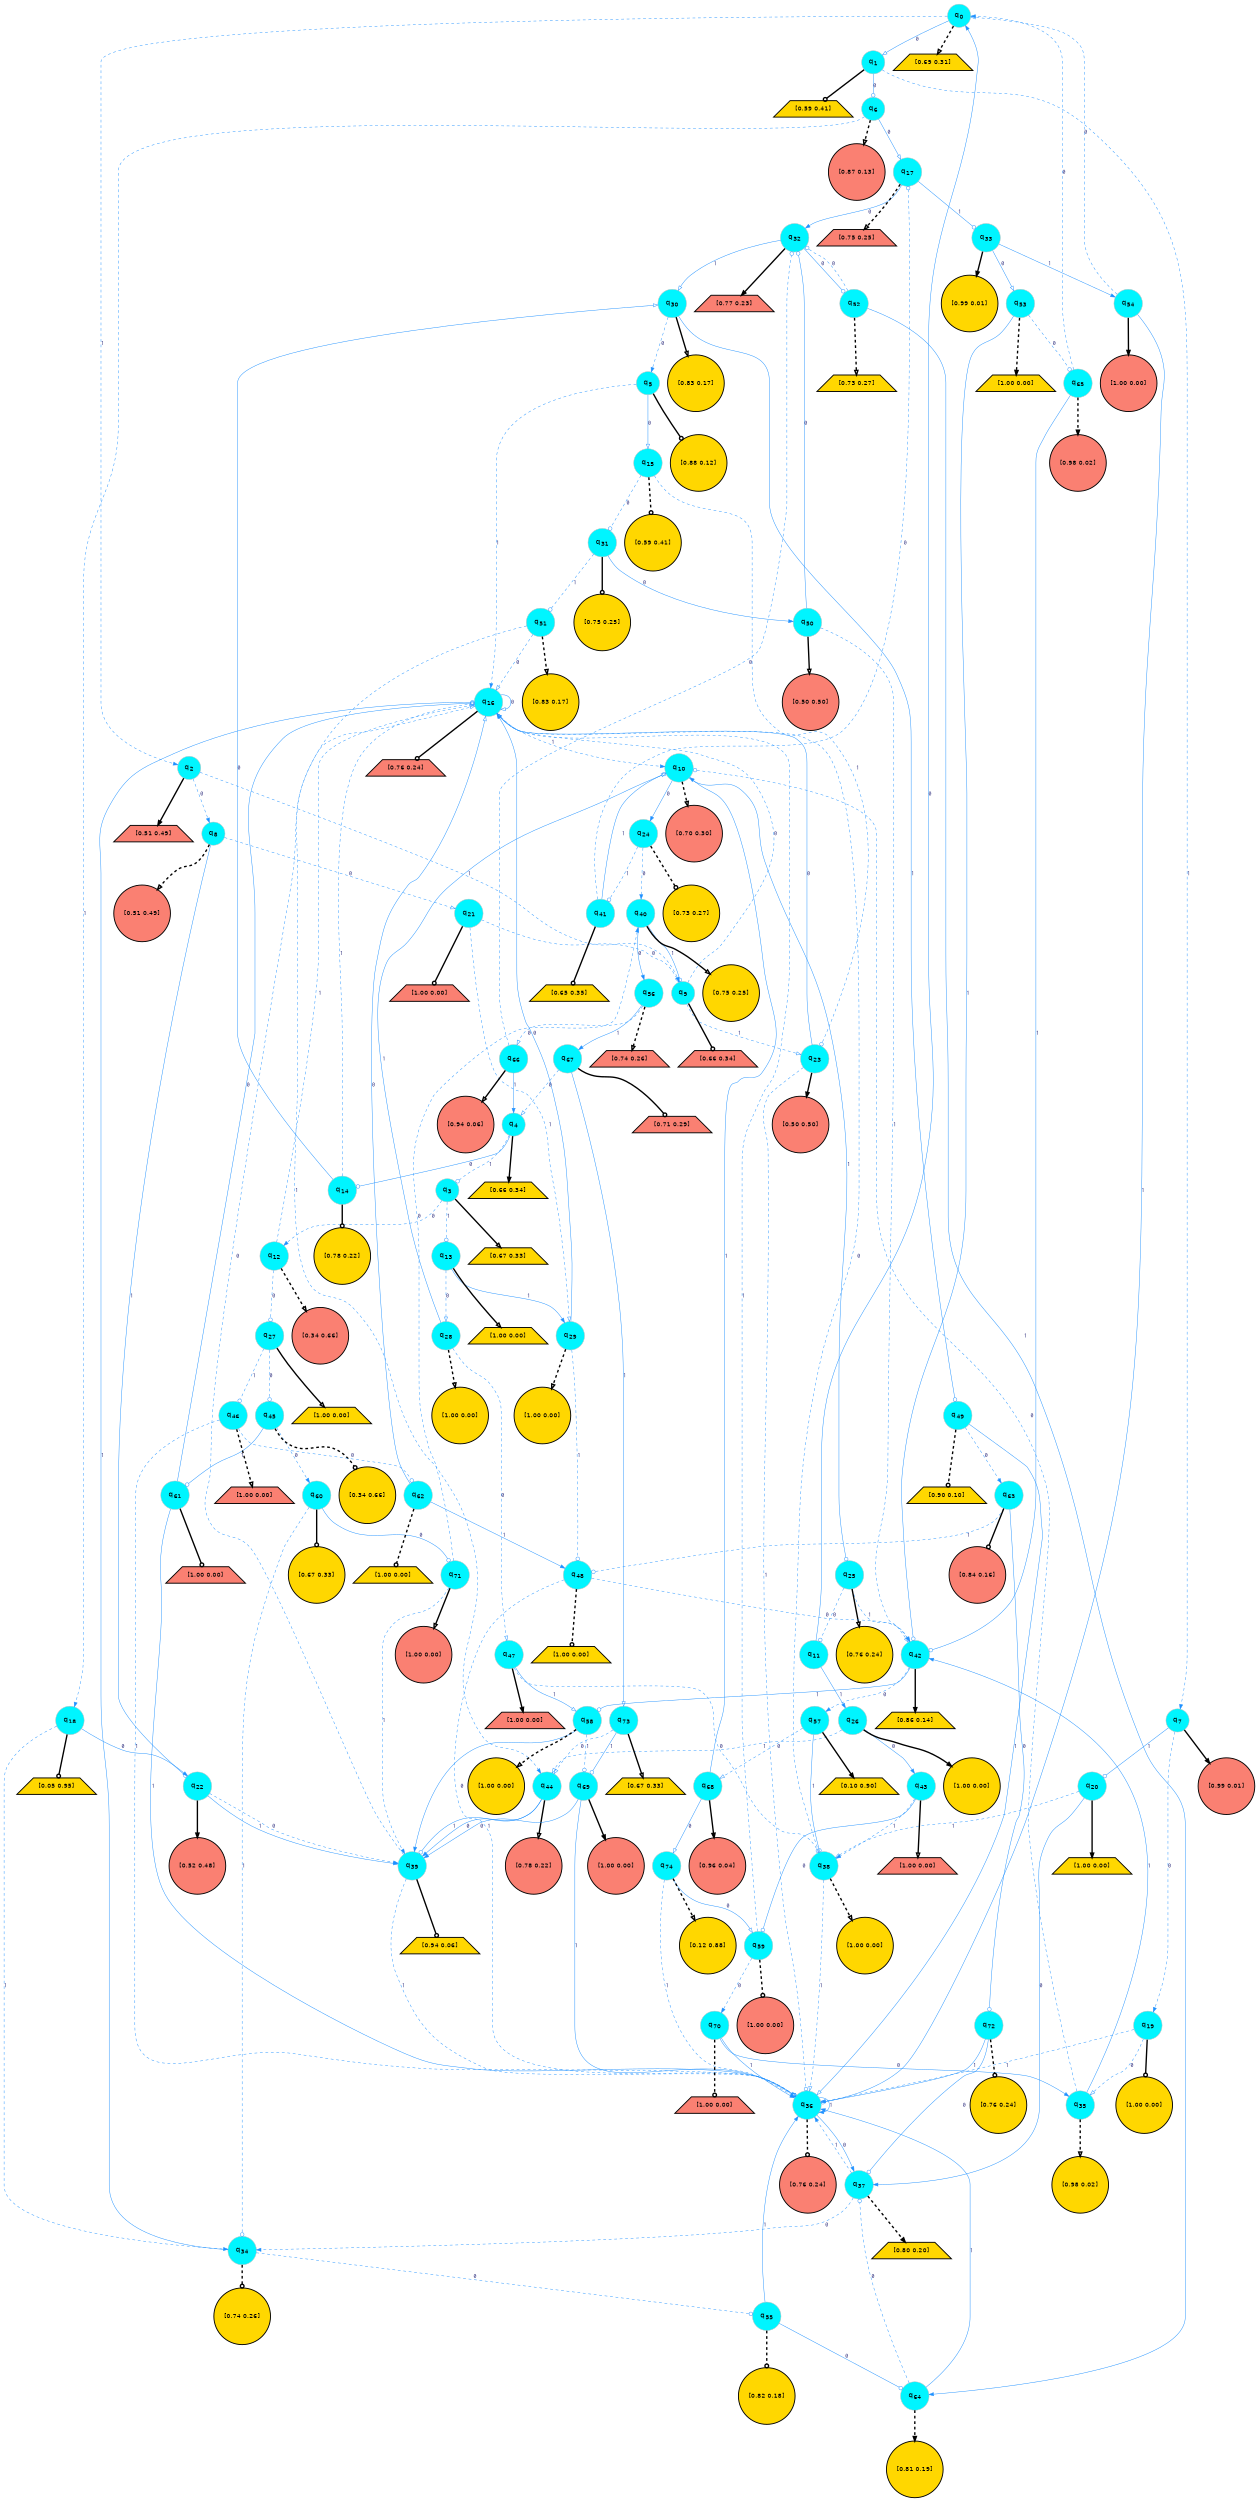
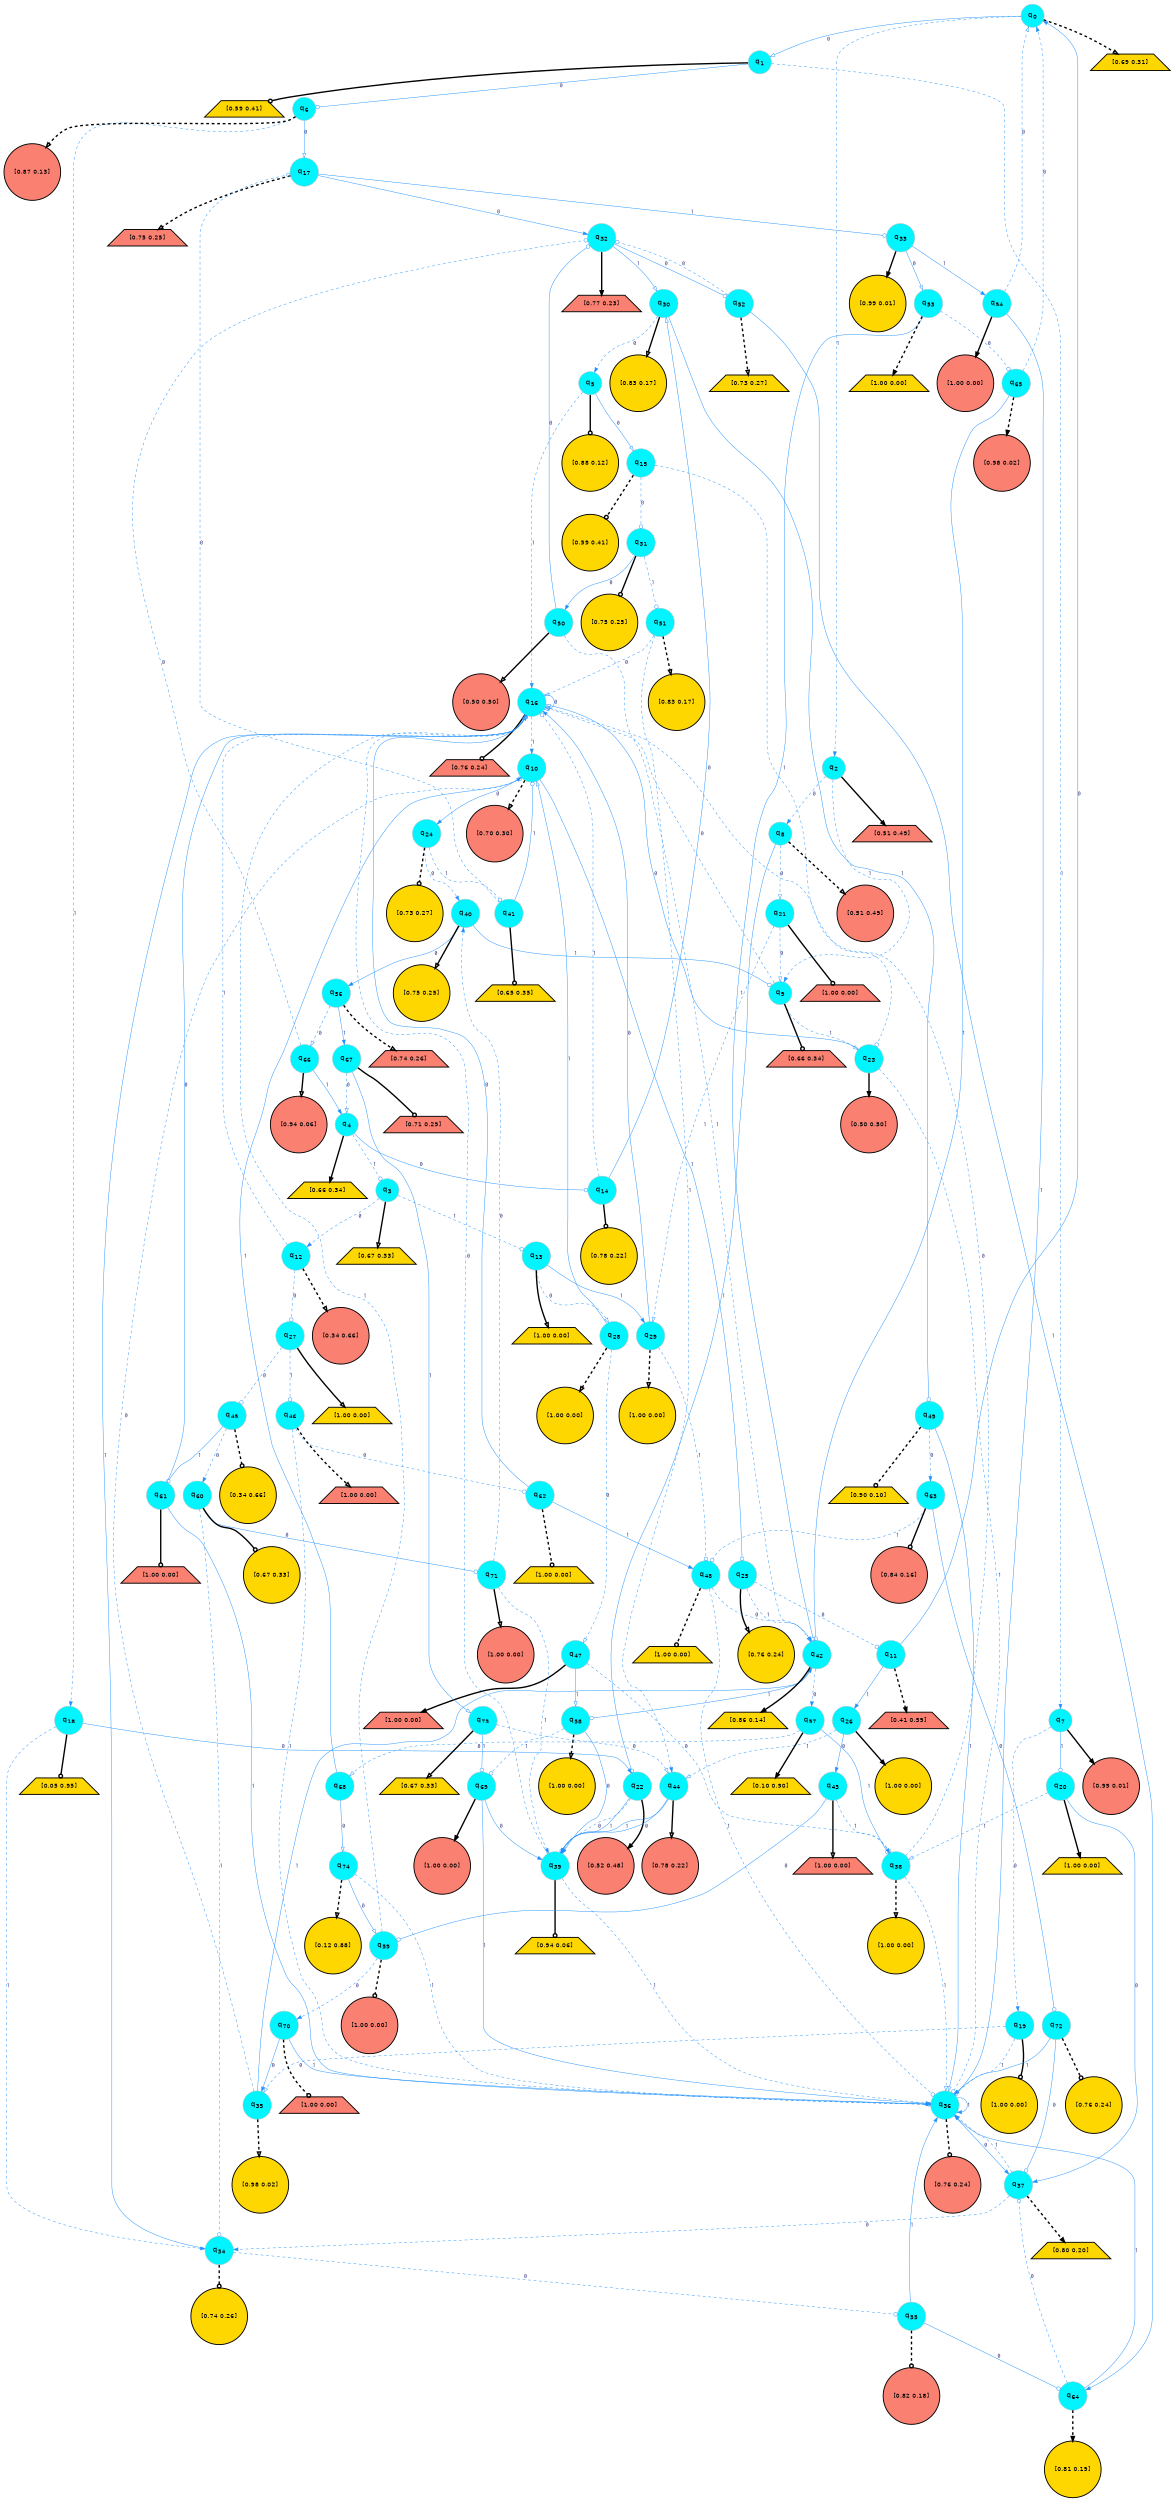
node "[0.41 0.59]": added
node "[0.96 0.04]": removed
node "[0.82 0.18]": fillcolor gold -> salmon
